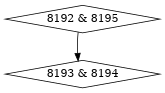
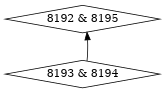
edge "8192 & 8195" -> "8193 & 8194": reversed
